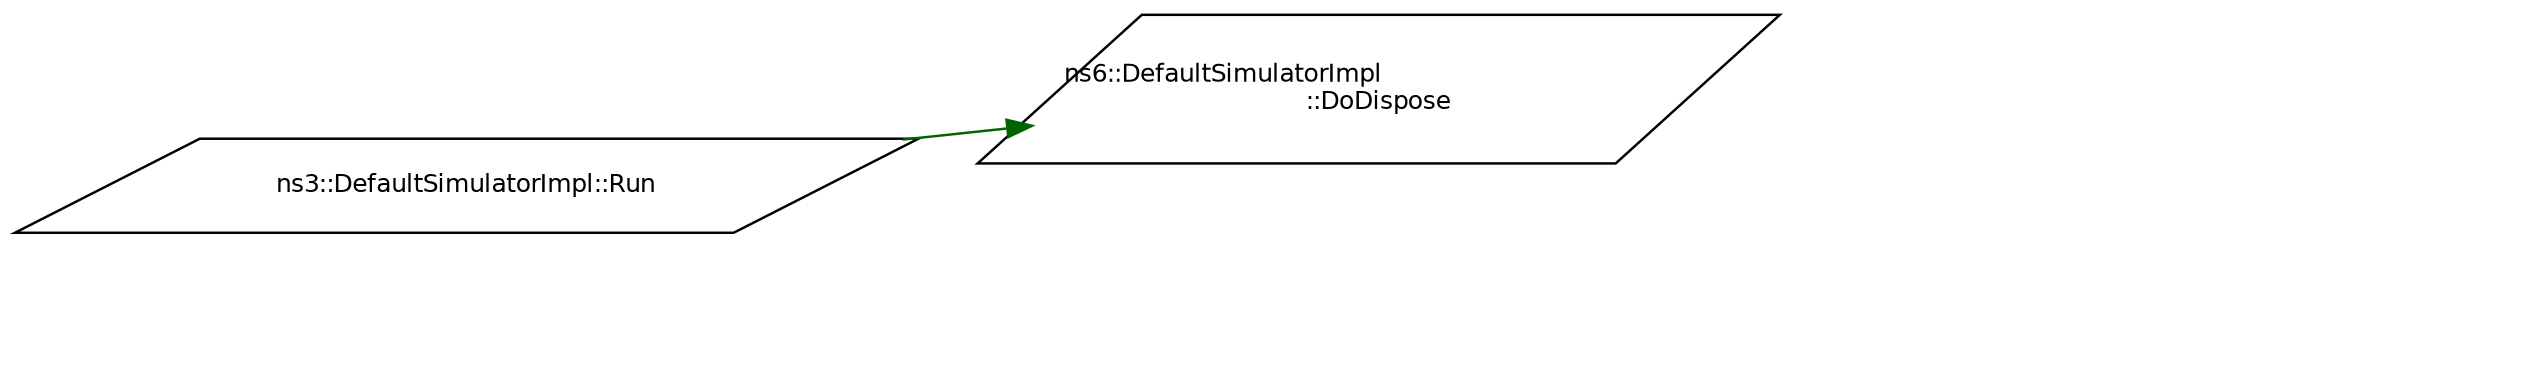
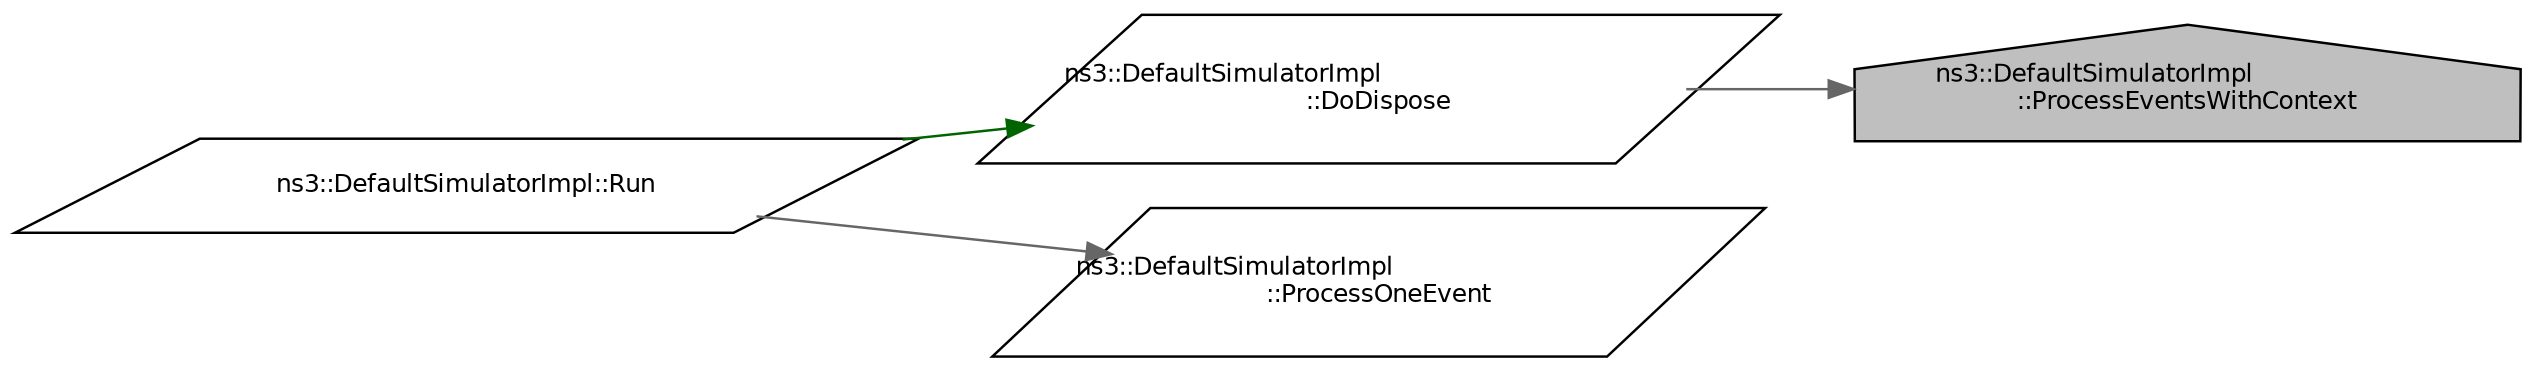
node "ns6::DefaultSimulatorImpl ::DoDispose": label "ns6::DefaultSimulatorImpl ::DoDispose" -> "ns3::DefaultSimulatorImpl ::DoDispose"
node "ns3::DefaultSimulatorImpl ::ProcessEventsWithContext": added
node "ns3::DefaultSimulatorImpl ::ProcessOneEvent": added
